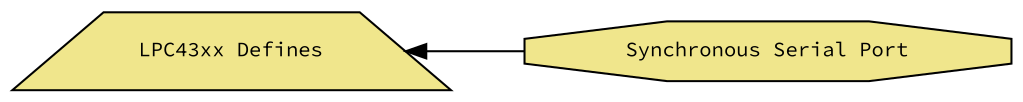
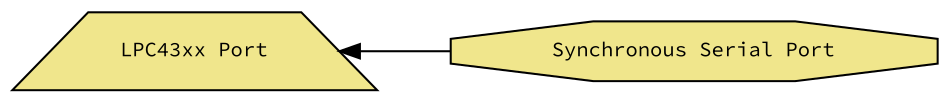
node "LPC43xx Defines": label "LPC43xx Defines" -> "LPC43xx Port"
